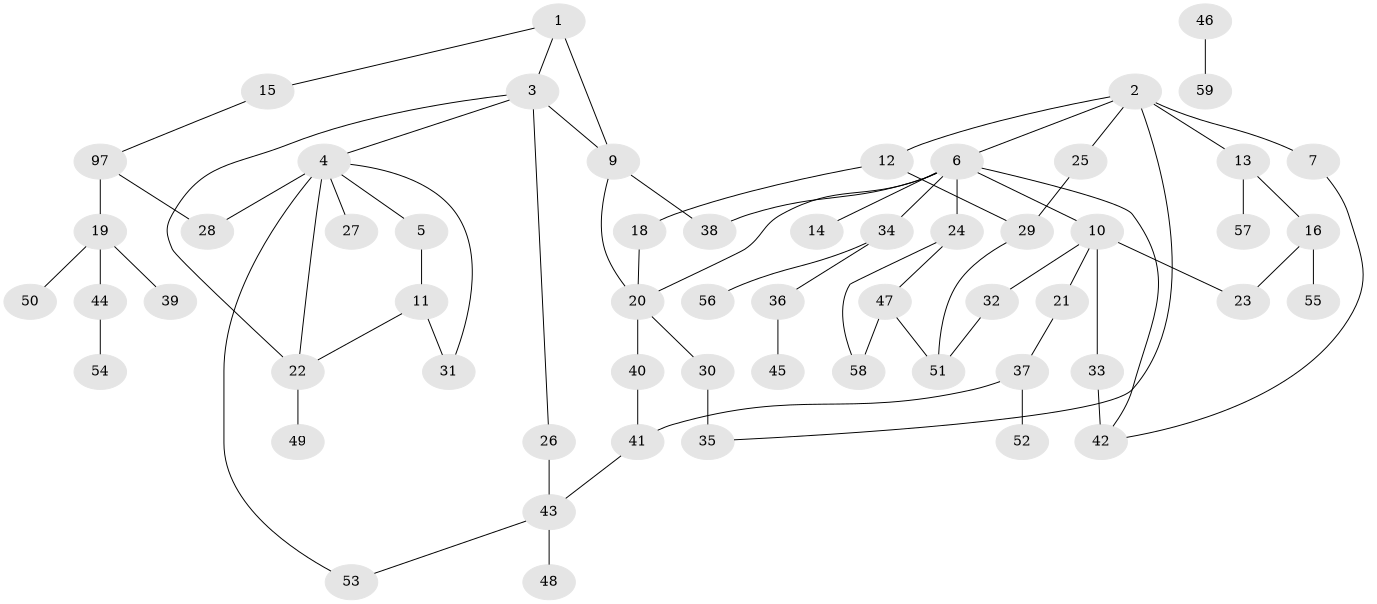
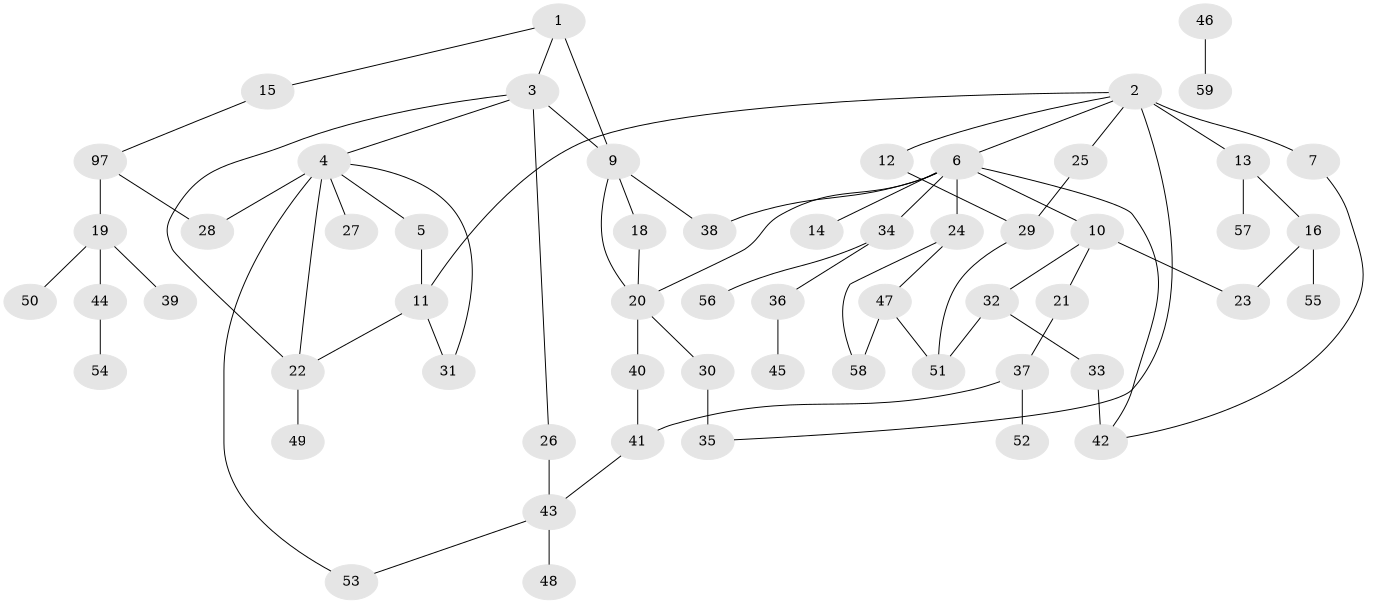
edge "2" -- "11": added
edge "12" -- "18": now "9" -- "18"
edge "10" -- "33": now "32" -- "33"
